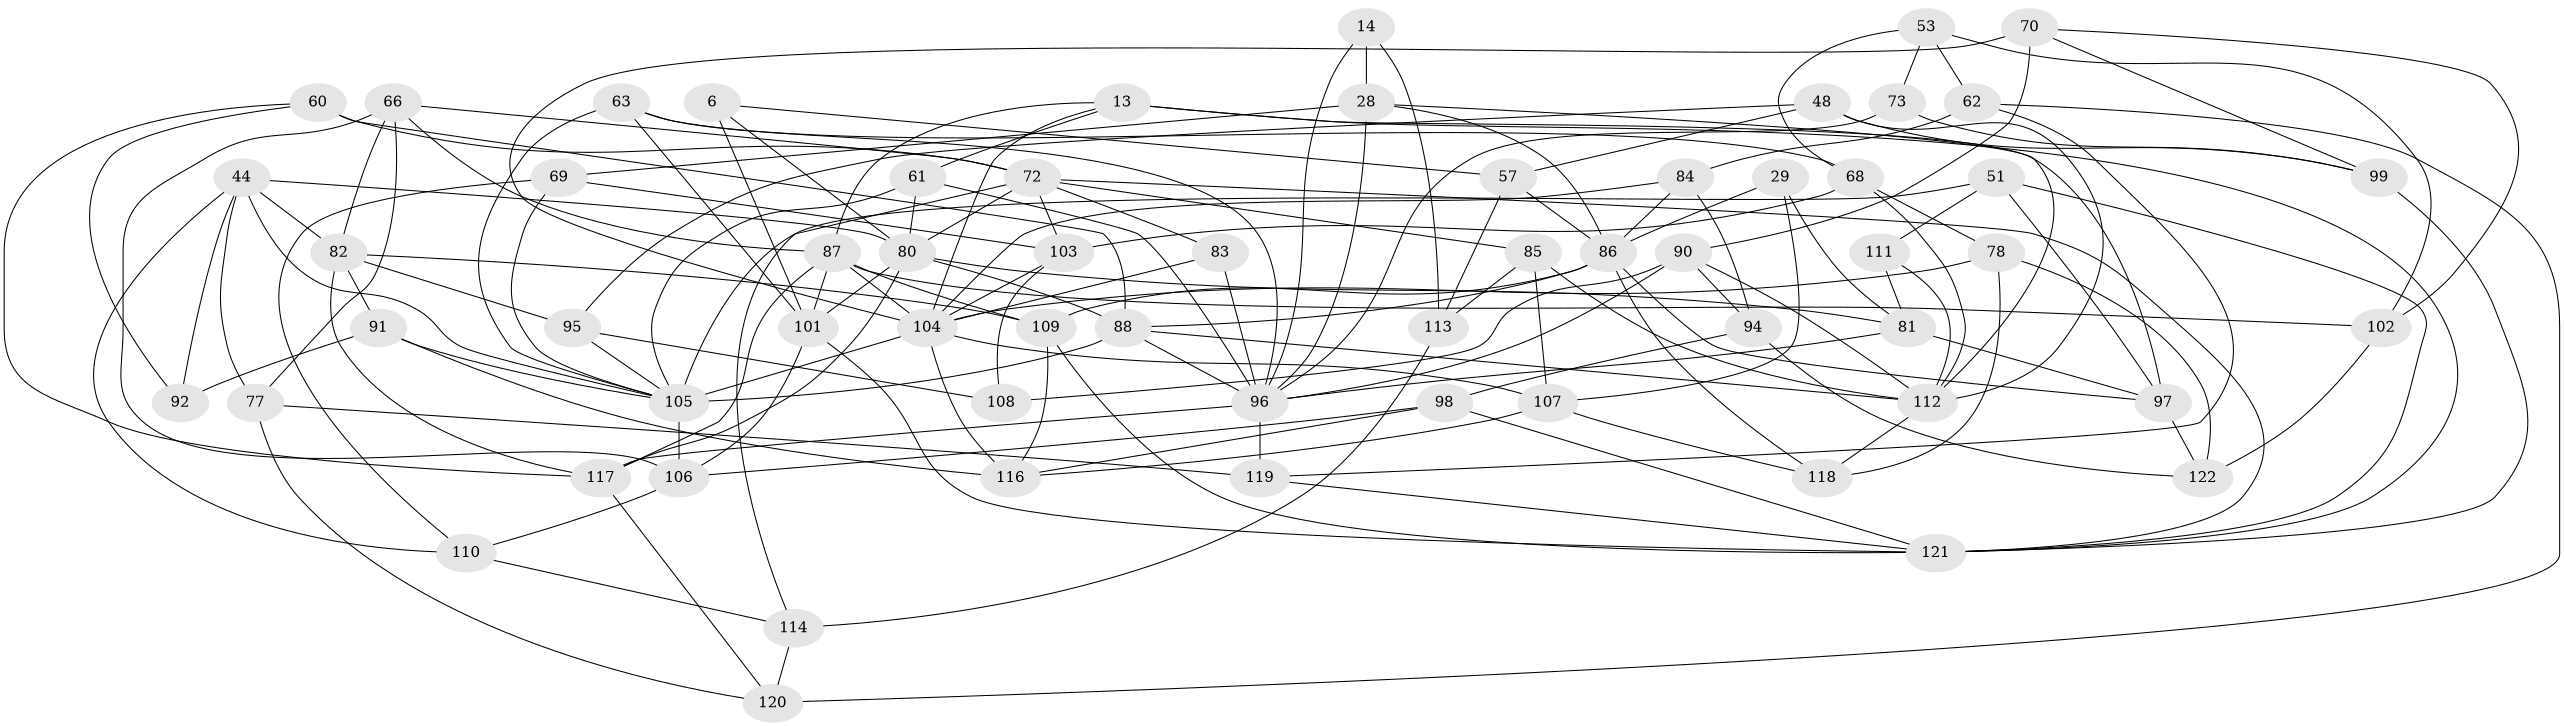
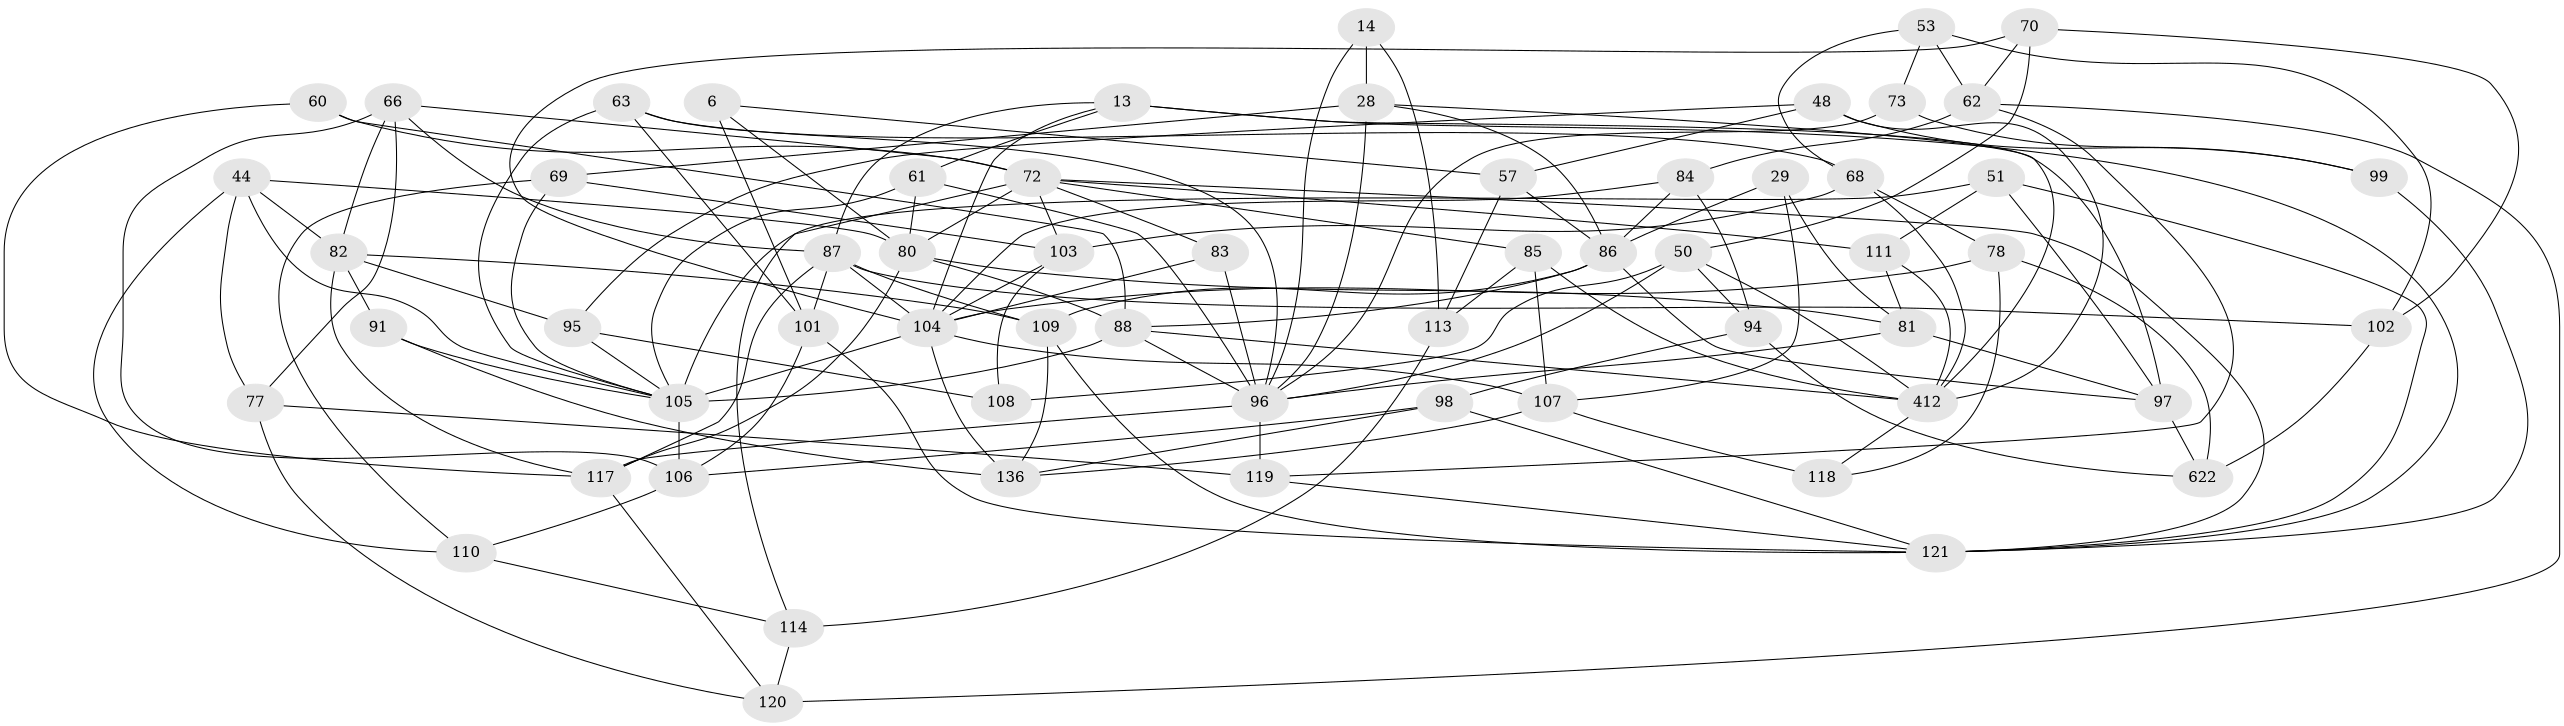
edge "70" -- "99": now "70" -- "62"
edge "72" -- "111": added
node "90": label "90" -> "50"
edge "80" -- "101": removed
edge "86" -- "118": removed
node "92": removed
node "112": label "112" -> "412"
node "116": label "116" -> "136"
node "122": label "122" -> "622"
